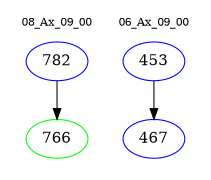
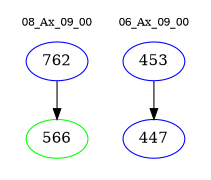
node "782": label "782" -> "762"
node "766": label "766" -> "566"
node "467": label "467" -> "447"
